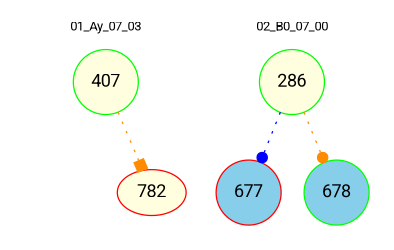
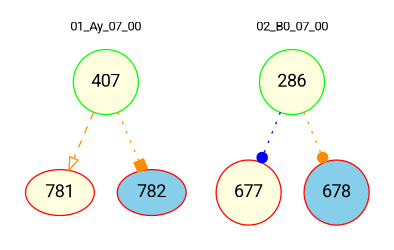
cluster "01_Ay_07_03": label "01_Ay_07_03" -> "01_Ay_07_00"
node "781": added
node "782": fillcolor lightyellow -> skyblue
node "677": fillcolor skyblue -> lightyellow
node "678": color green -> red
